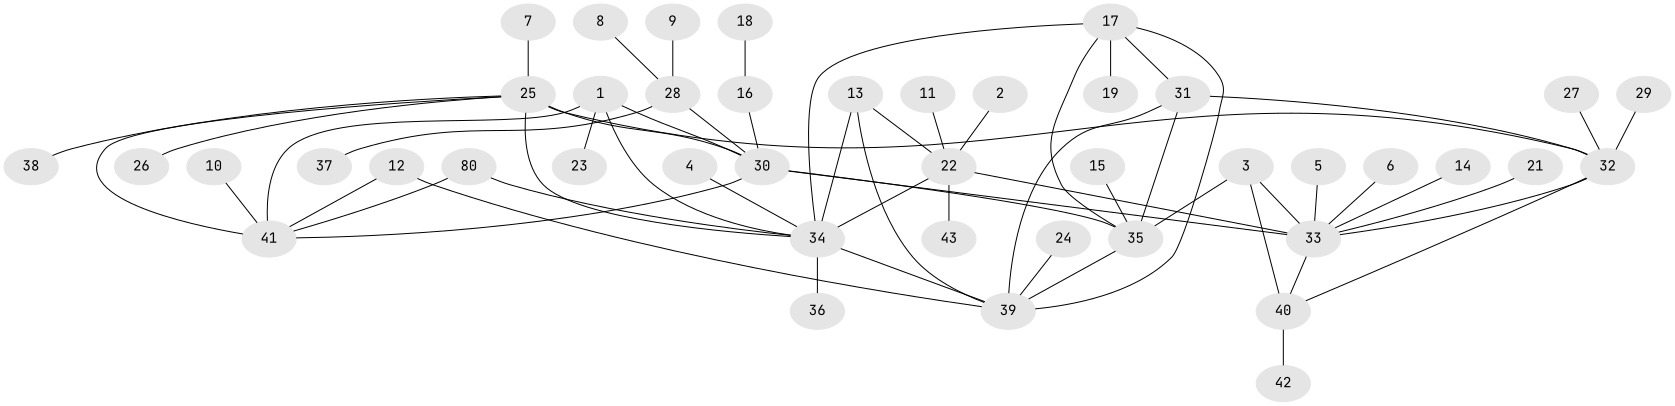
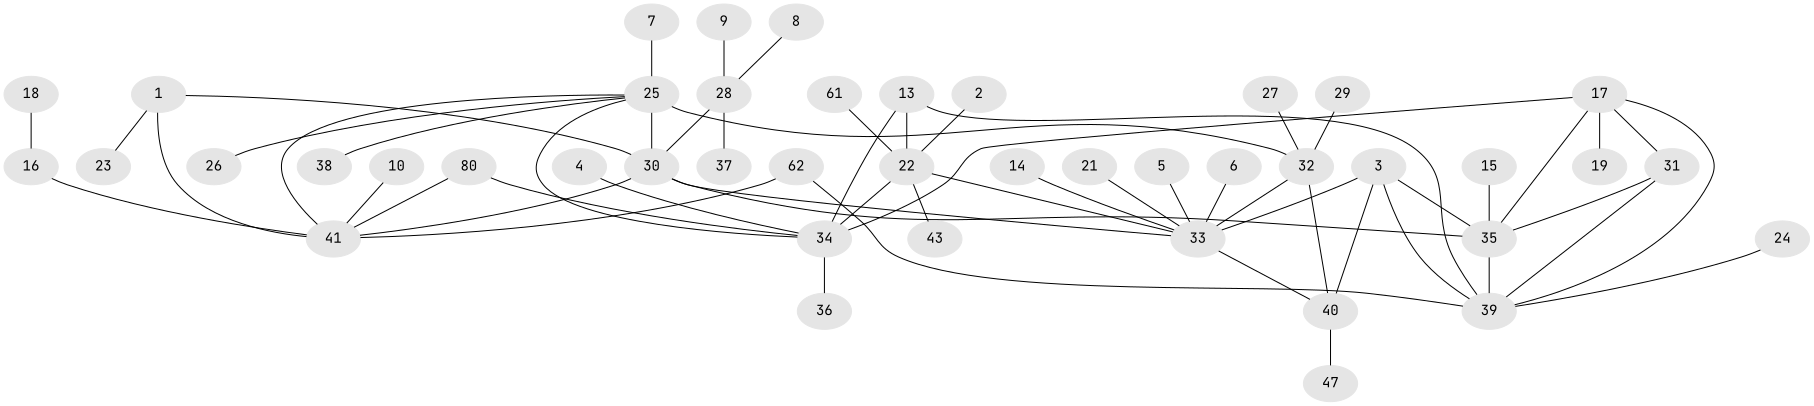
node "11": label "11" -> "61"
edge "31" -- "32": removed
edge "16" -- "30": now "16" -- "41"
node "12": label "12" -> "62"
edge "1" -- "34": removed
edge "34" -- "39": now "3" -- "39"
node "42": label "42" -> "47"
